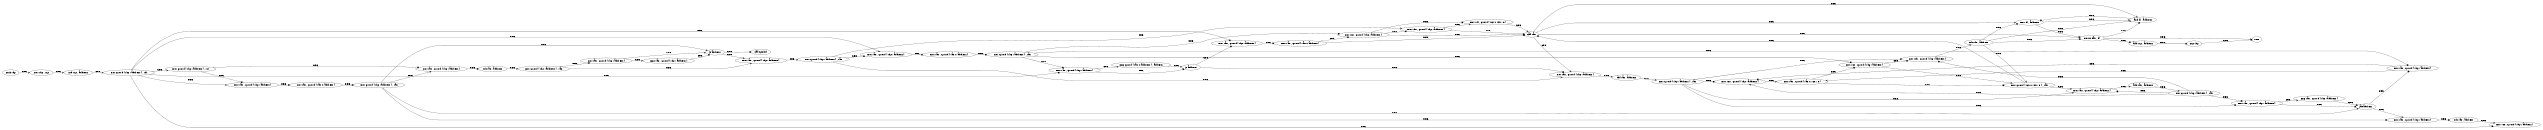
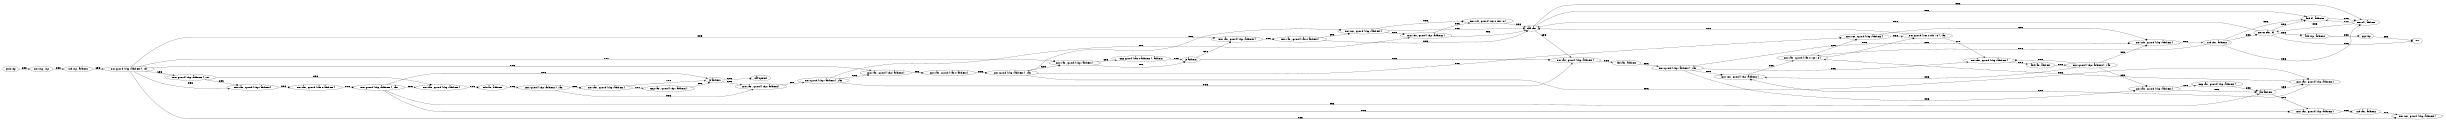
edge "call rax" -> "movzx eax , dl": reversed
edge "sub rdx , address" -> "mov qword [ rcx + rdx * 8 ] , rax": now "sub rdx , address" -> "mov rax , qword [ rax + rcx * 8 ]"
